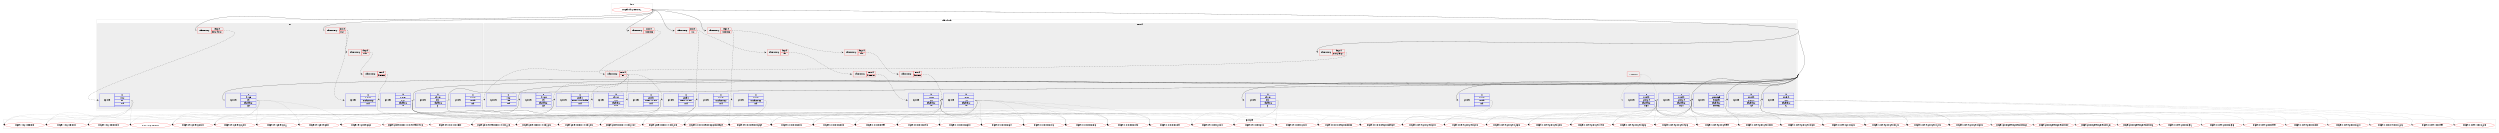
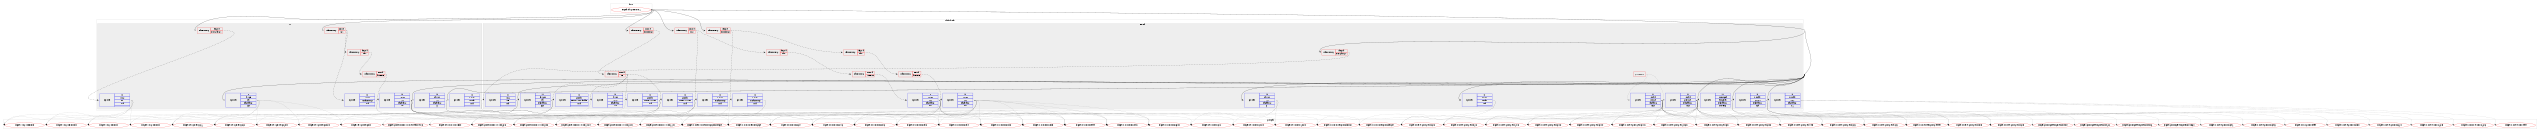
node "glibc://virtual/libffi-3.0.11": label "glibc://virtual/libffi-3.0.11" -> "portage://virtual/libffi-3.0.11"
node "portage://app-stylesheets/docbook-xml-dtd-4.4-r3": label "portage://app-stylesheets/docbook-xml-dtd-4.4-r3" -> "portage://app-text/docbook-xml-dtd-4.4-r3"
node "portage://sys-libs/ncurses-compat-6.1_p20190609": label "portage://sys-libs/ncurses-compat-6.1_p20190609" -> "portage://sys-prefix/ncurses-compat-6.1_p20190609"
node "portage://perl-libs/ncurses-compat-5.9": label "portage://perl-libs/ncurses-compat-5.9" -> "portage://sys-libs/ncurses-compat-5.9"
node "portage://sys-devel/automake-1.5-r2": added
node "portage://sys-devel/automake-9999": label "portage://sys-devel/automake-9999" -> "portage://sys-stylesheets/automake-9999"
node "portage://sys-devel/pack-1.12.6-r2": label "portage://sys-devel/pack-1.12.6-r2" -> "portage://sys-devel/automake-1.12.6-r2"
node "portage://sys-devel/autoconf-9999": label "portage://sys-devel/autoconf-9999" -> "portage://sys-sys/autoconf-9999"
